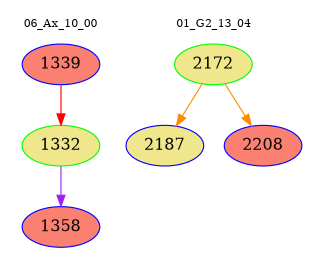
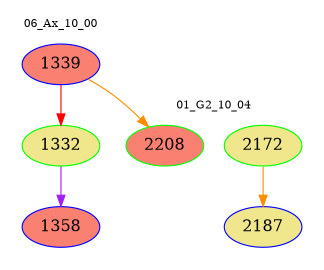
cluster "01_G2_13_04": label "01_G2_13_04" -> "01_G2_10_04"
edge "2172" -> "2208": now "1339" -> "2208"
node "2208": color blue -> green
